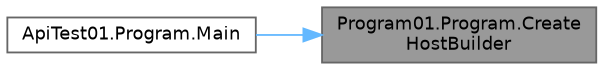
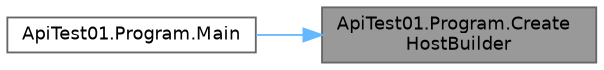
node "Program01.Program.Create HostBuilder": label "Program01.Program.Create HostBuilder" -> "ApiTest01.Program.Create HostBuilder"
